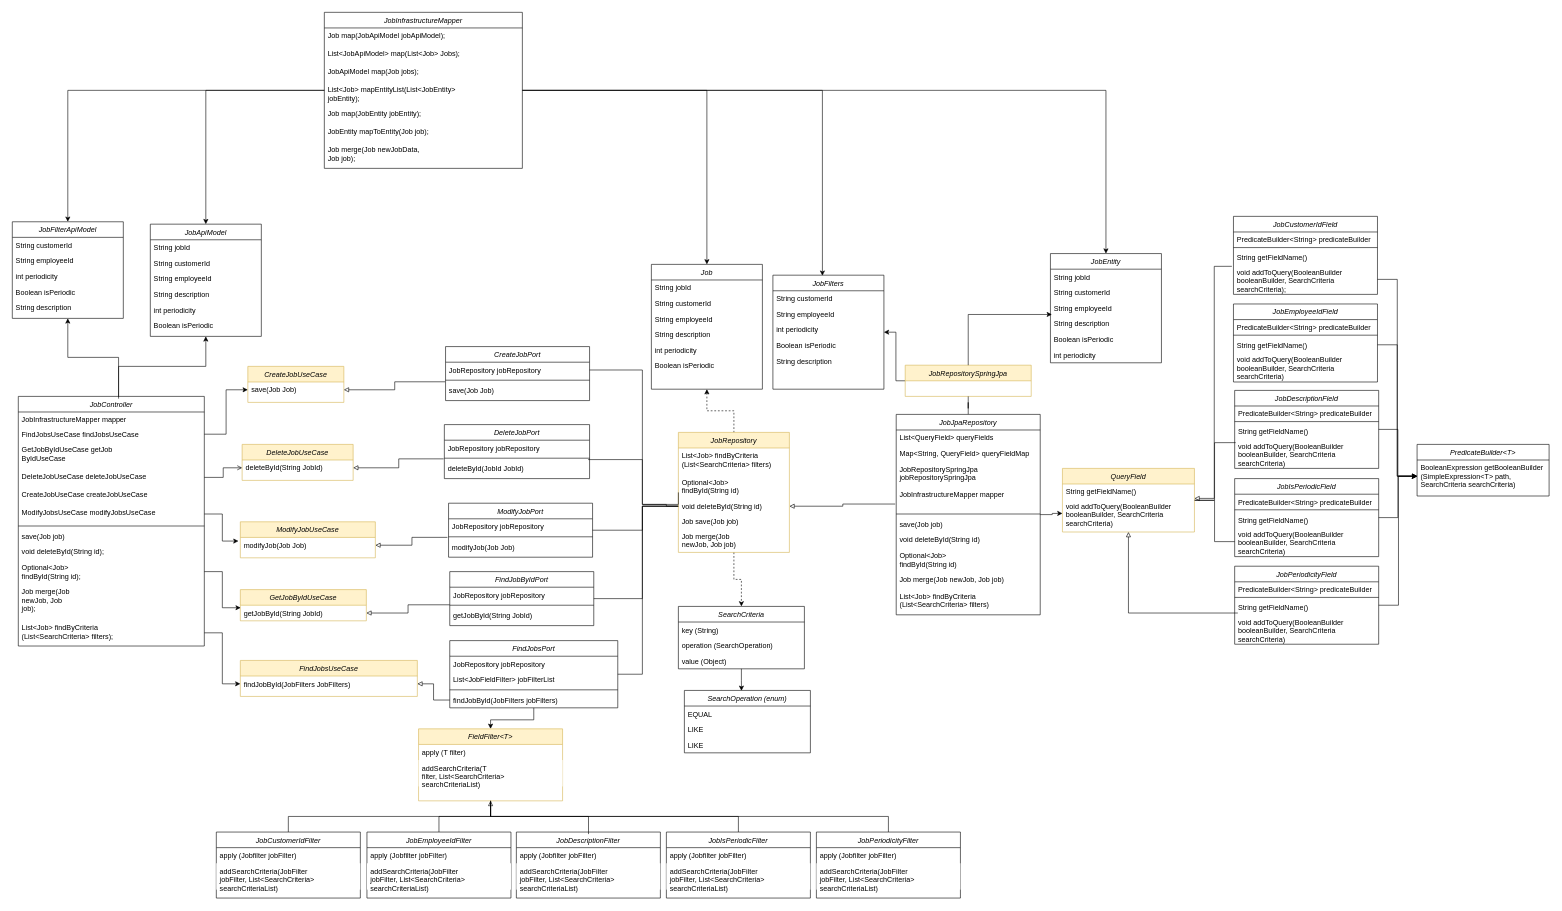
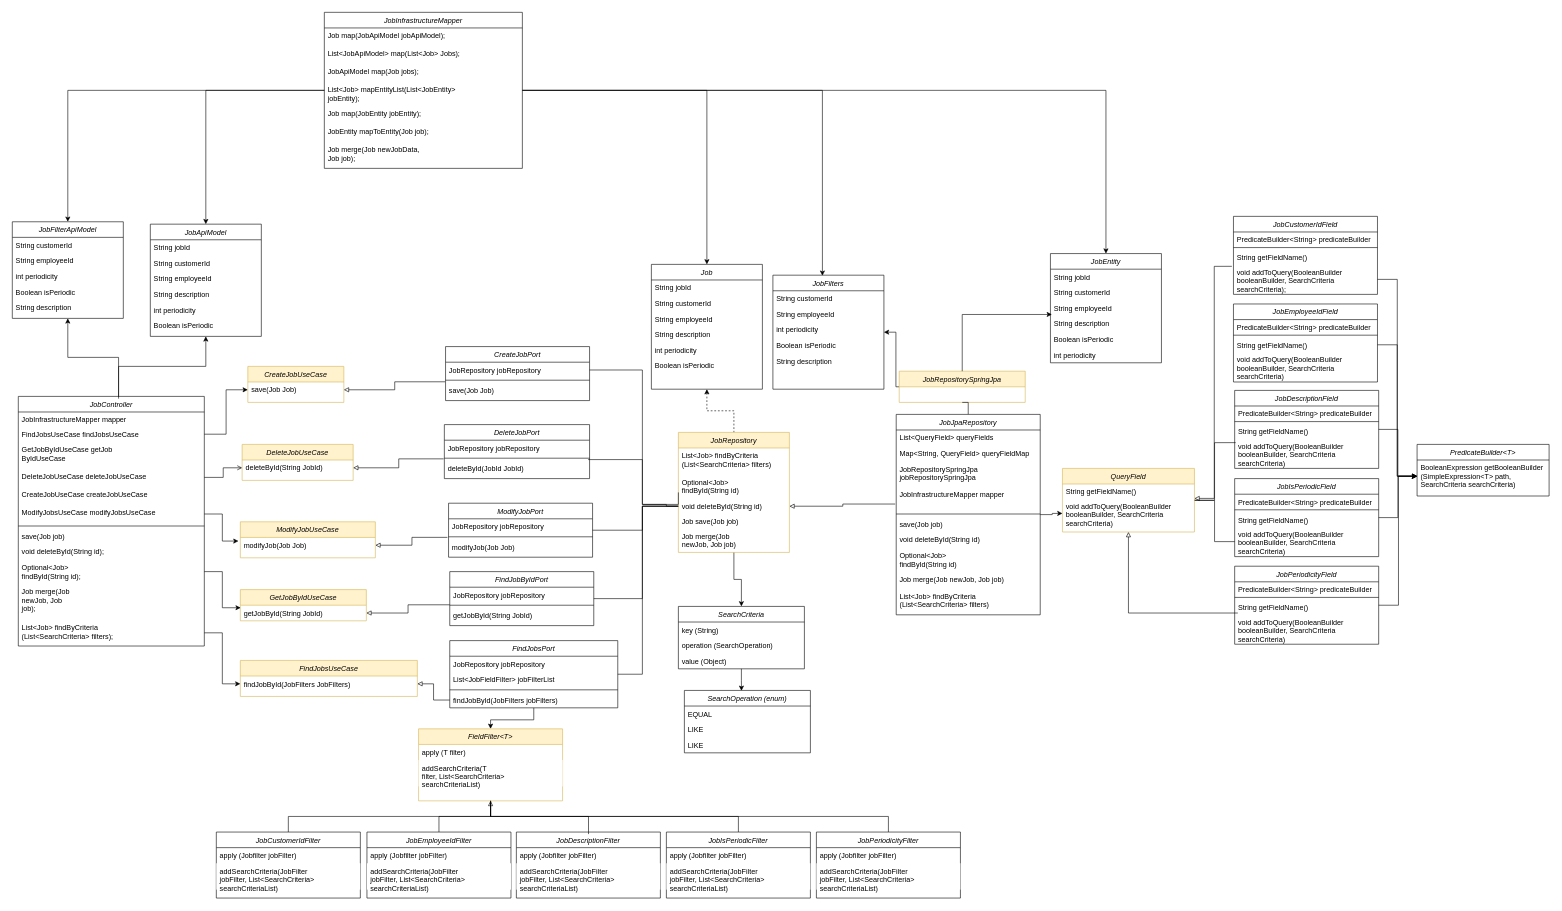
node "JobRepositorySpringJpa": moved (968, 381) -> (962, 387)
edge "JobRepository" -> "SearchCriteria": style dashed -> solid
